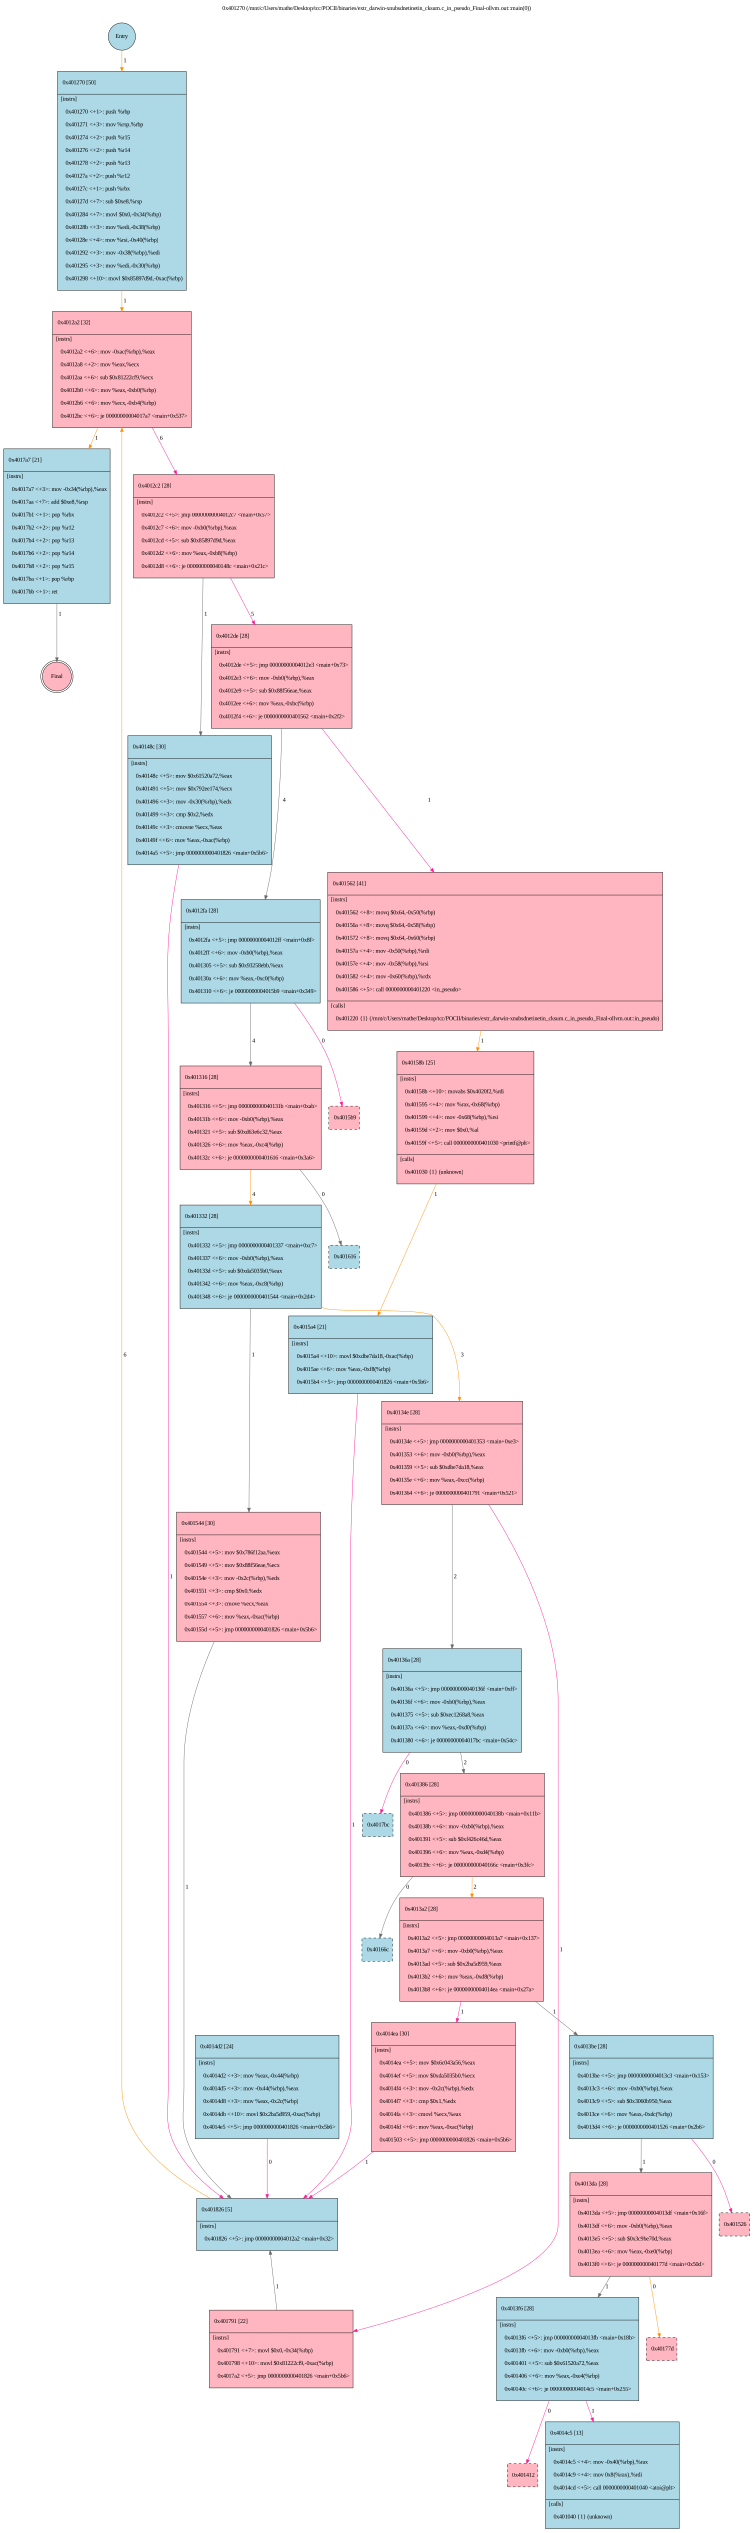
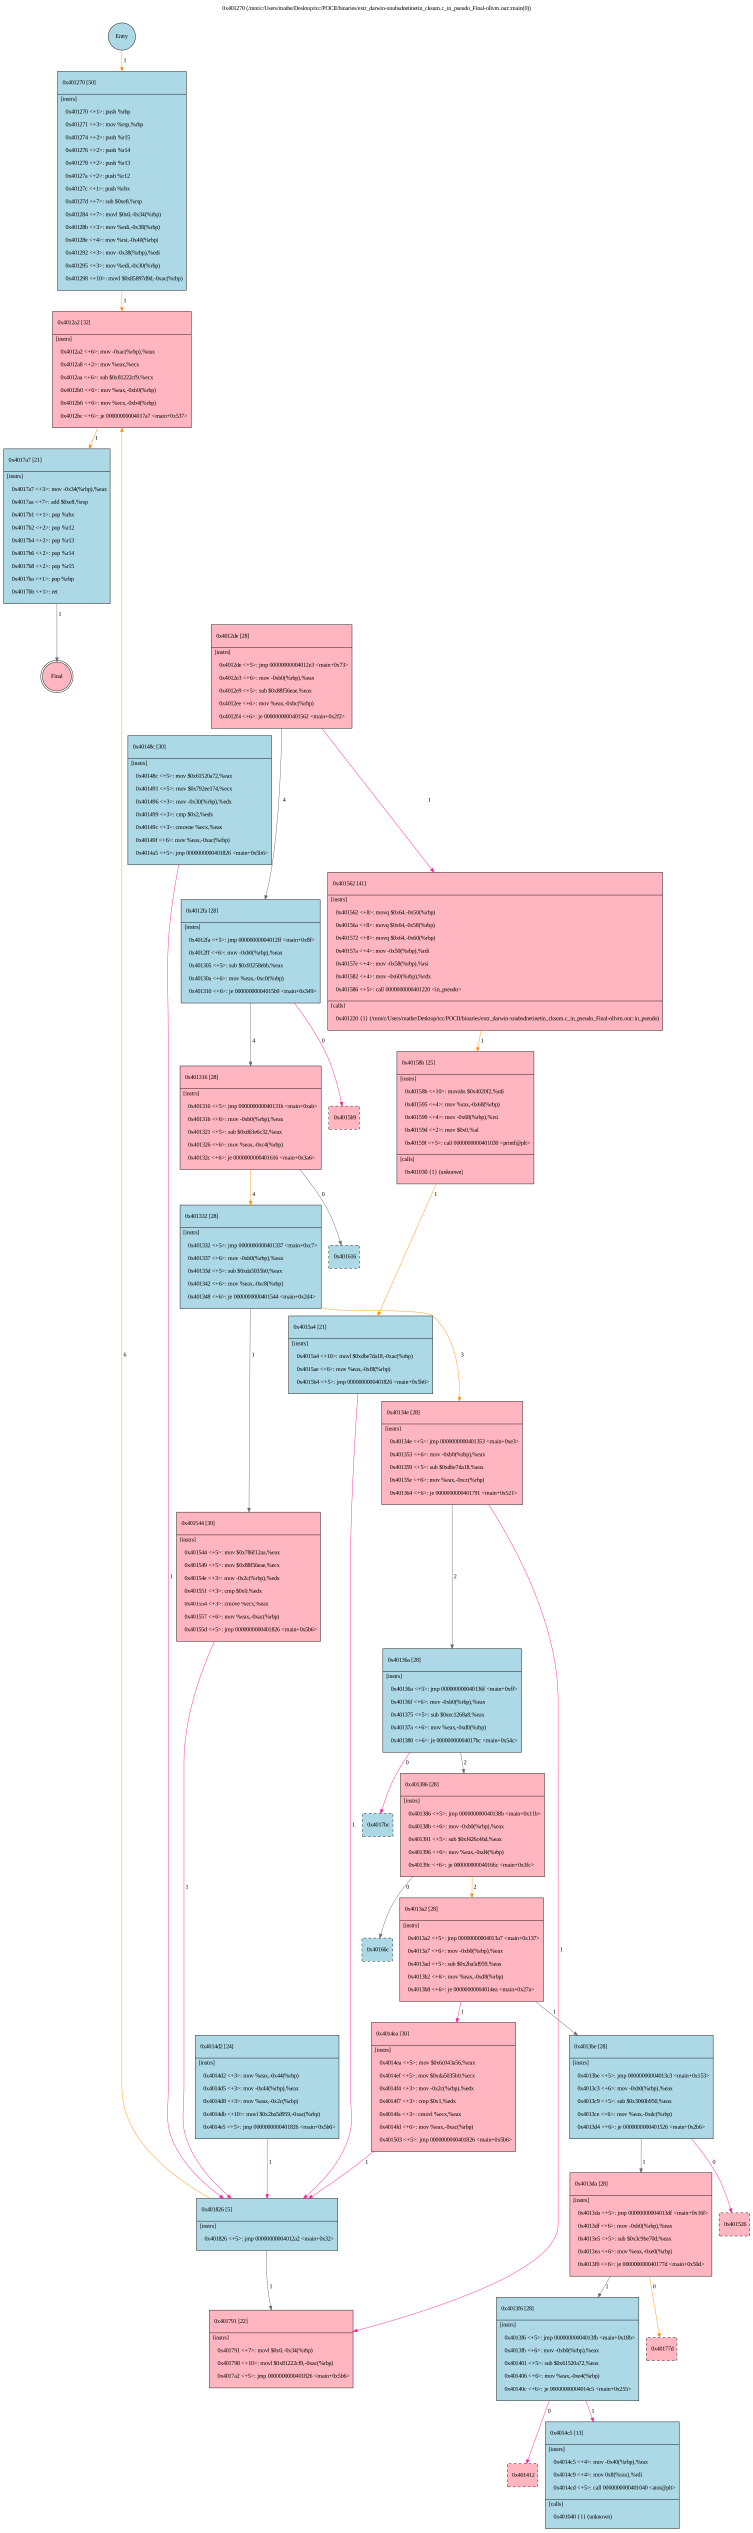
node "0x4012c2 [28]": removed
edge "0x401544 [30]" -> "0x401826 [5]": color gray40 -> deeppink
edge "0x4014d2 [24]" -> "0x401826 [5]": label " 0" -> " 1"
edge "0x401791 [22]" -> "0x401826 [5]": reversed
